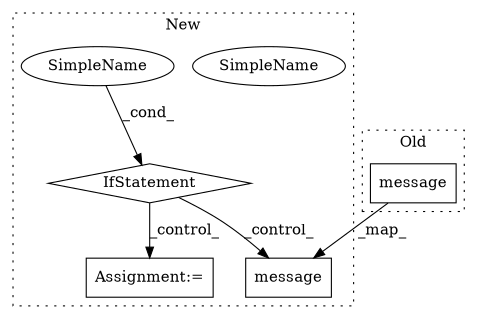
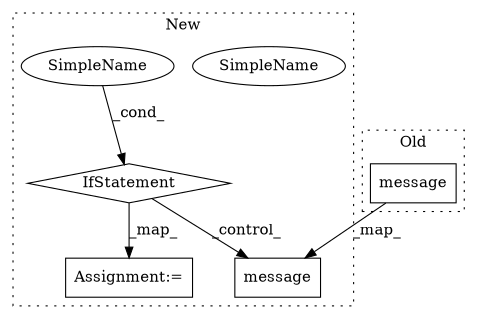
edge "IfStatement" -> "Assignment:=": label "_control_" -> "_map_"
